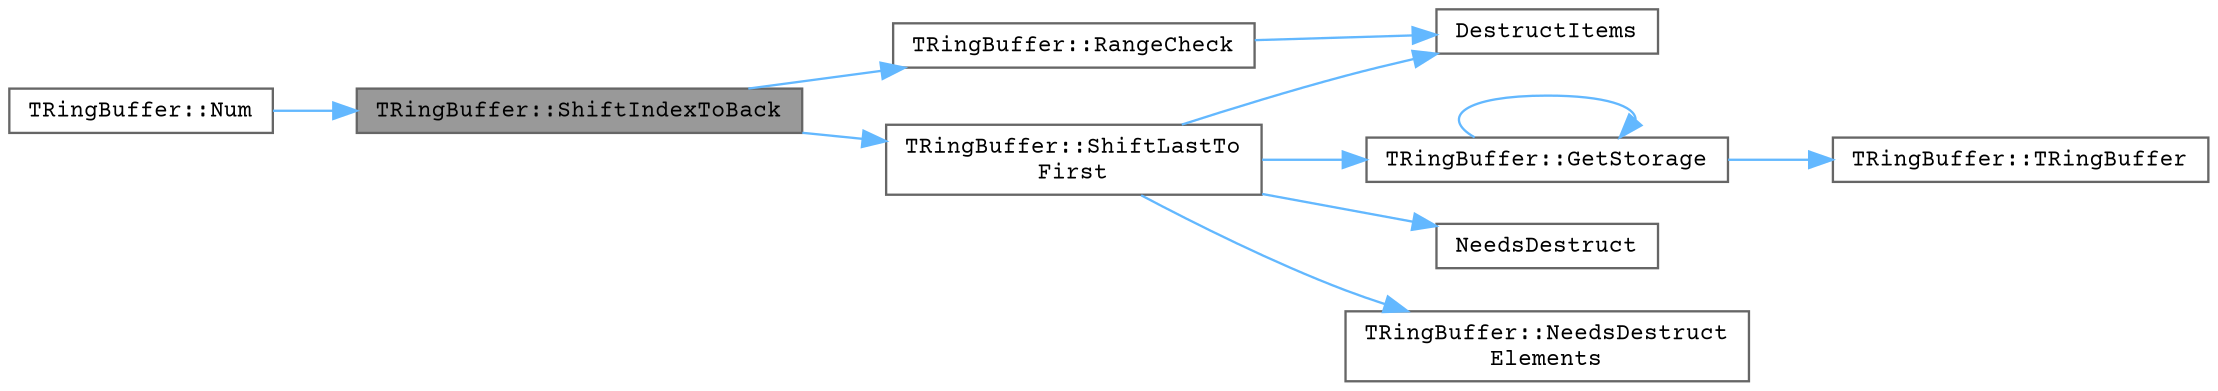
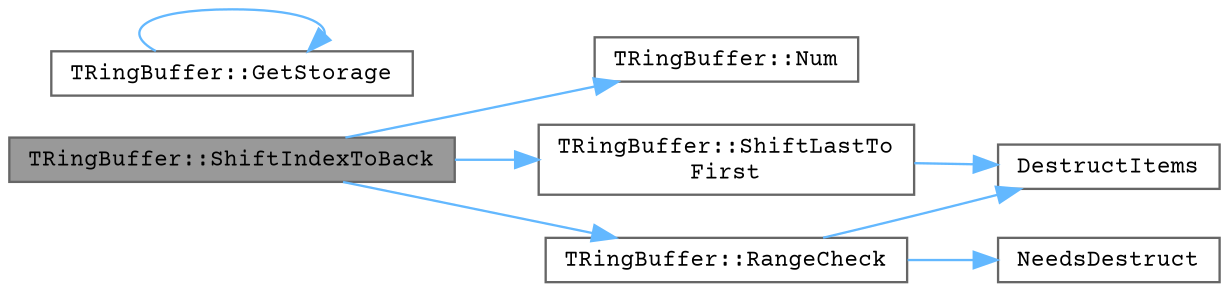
edge "TRingBuffer::Num" -> "TRingBuffer::ShiftIndexToBack": reversed
edge "TRingBuffer::ShiftLastTo First" -> "TRingBuffer::GetStorage": removed
node "TRingBuffer::TRingBuffer": removed
edge "TRingBuffer::ShiftLastTo First" -> "NeedsDestruct": now "TRingBuffer::RangeCheck" -> "NeedsDestruct"
node "TRingBuffer::NeedsDestruct Elements": removed
